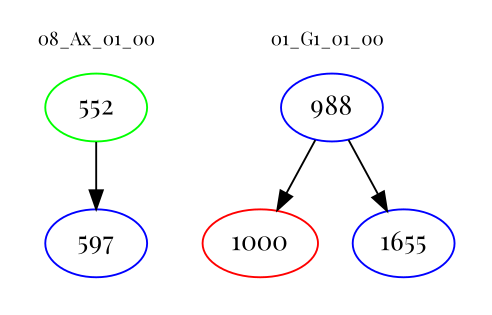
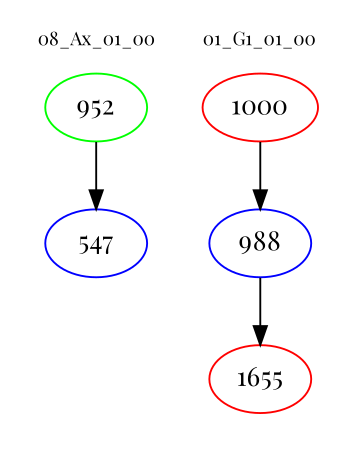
node "552": label "552" -> "952"
edge "988" -> "1000": reversed
node "597": label "597" -> "547"
node "1655": color blue -> red
